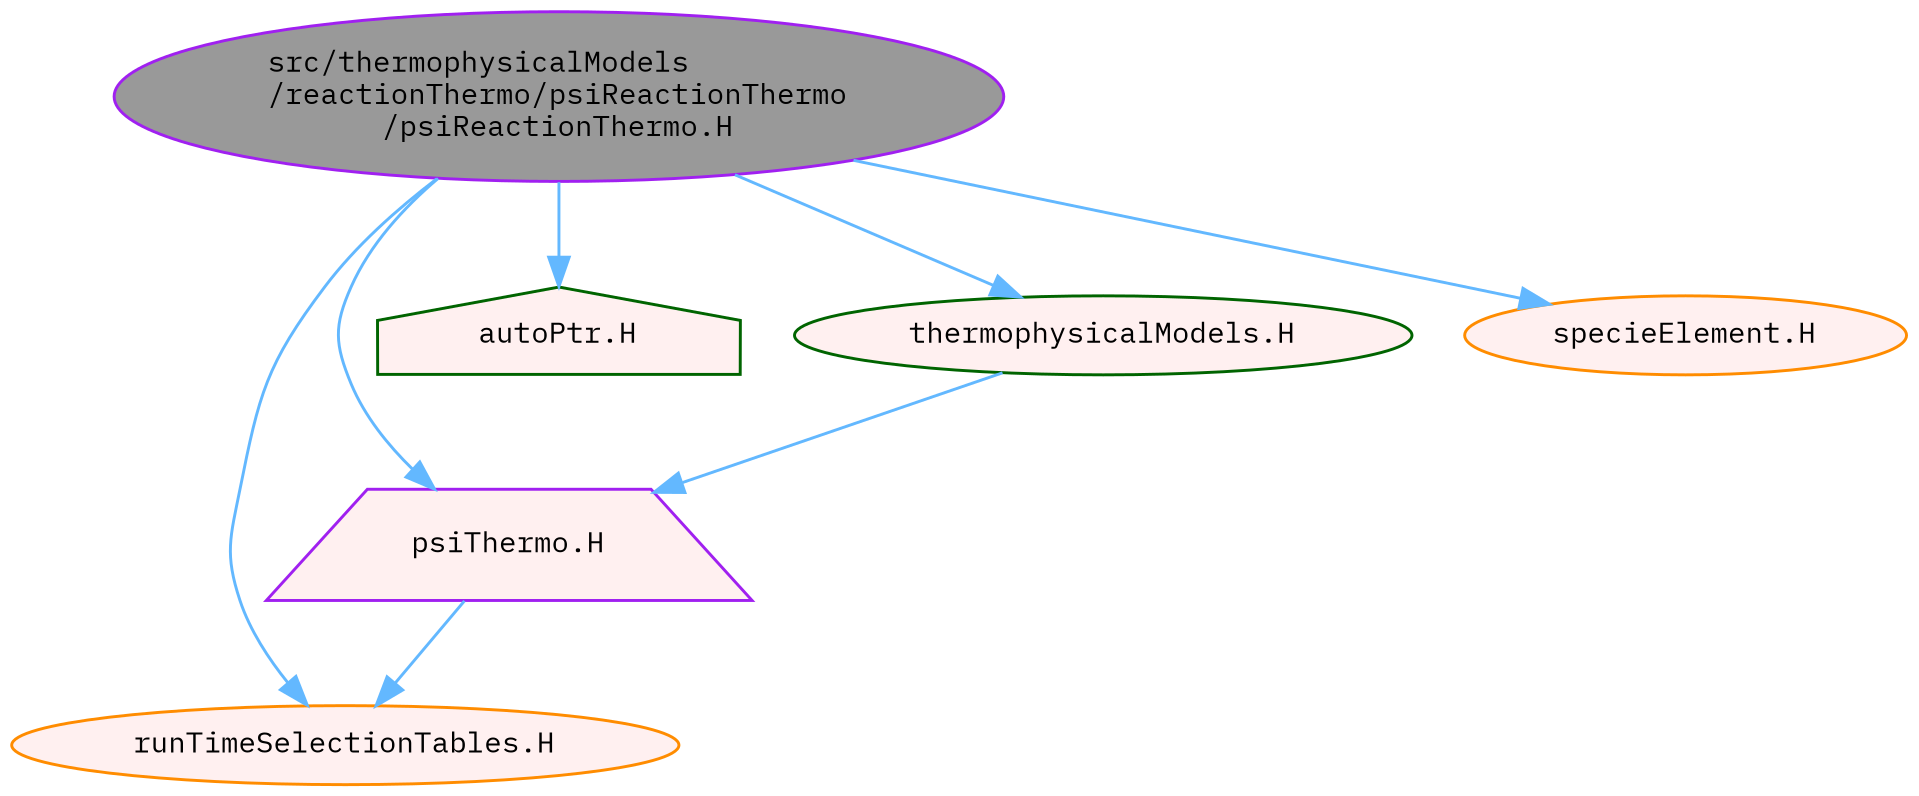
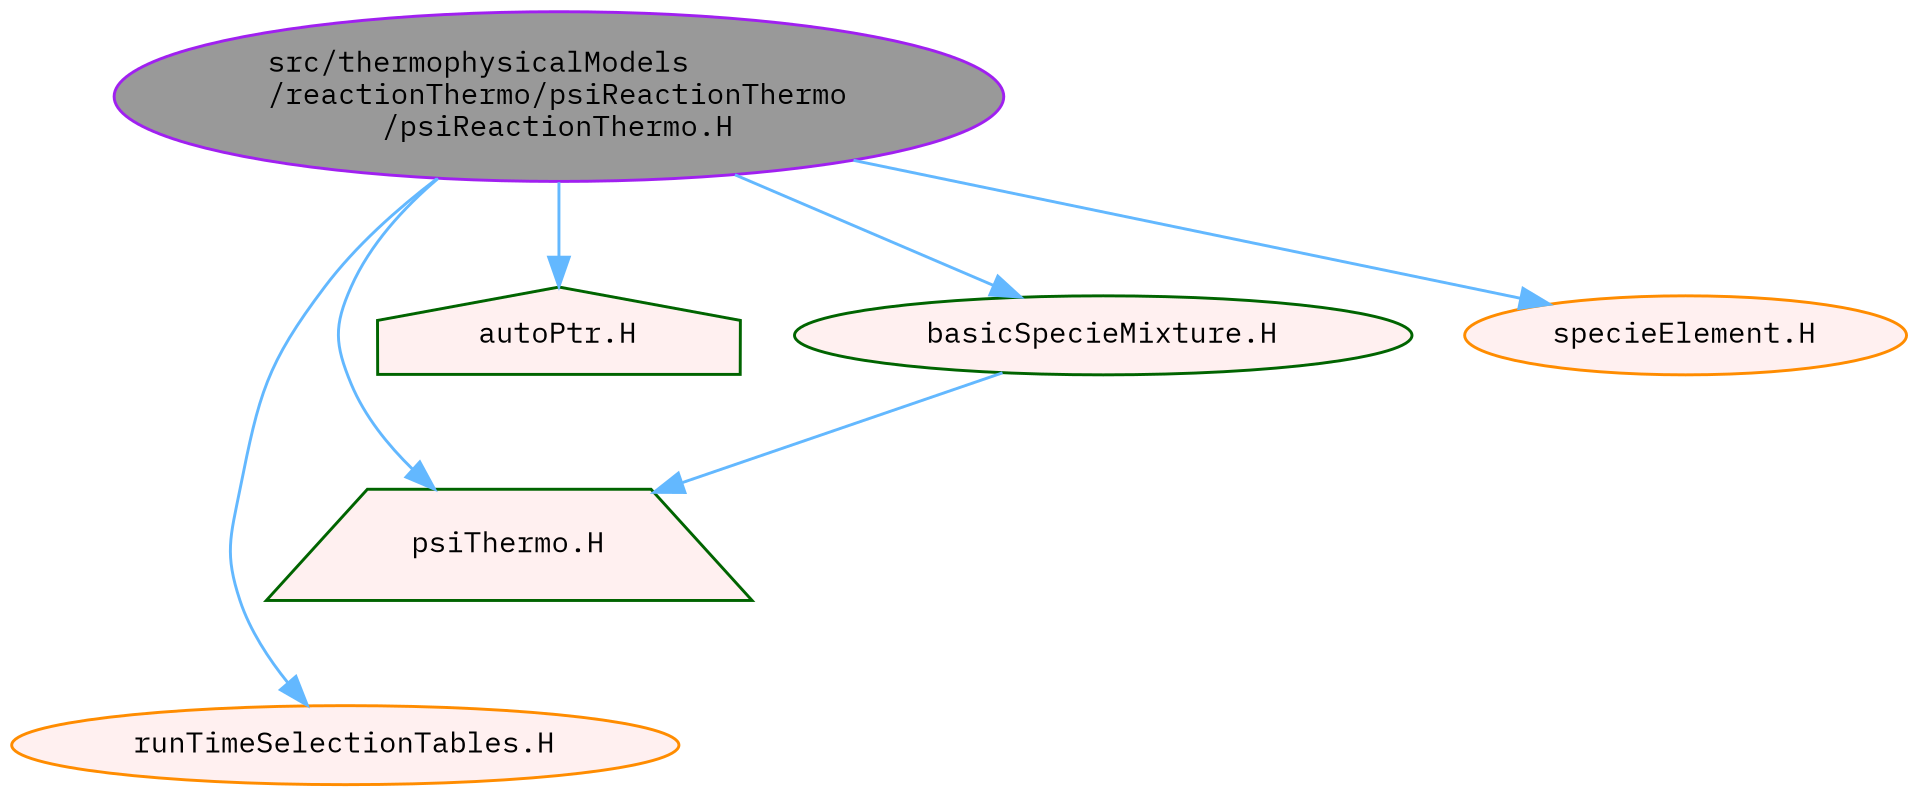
node "thermophysicalModels.H": label "thermophysicalModels.H" -> "basicSpecieMixture.H"
node "psiThermo.H": color purple -> darkgreen
edge "psiThermo.H" -> "runTimeSelectionTables.H": removed
